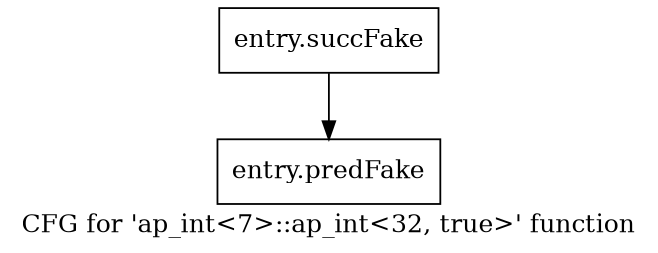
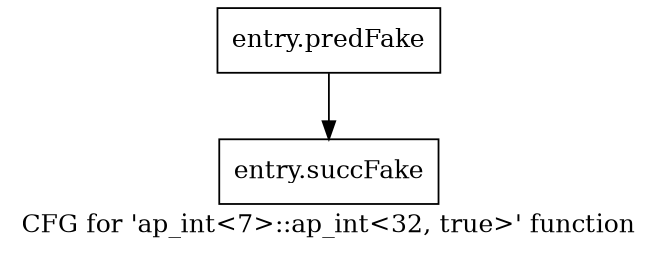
edge "entry.succFake" -> "entry.predFake": reversed
